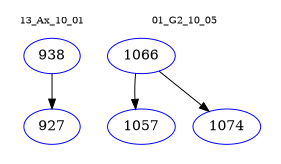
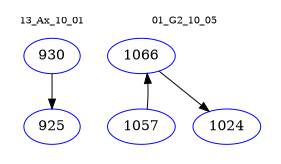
node "938": label "938" -> "930"
edge "1066" -> "1057": reversed
node "927": label "927" -> "925"
node "1074": label "1074" -> "1024"
